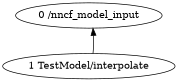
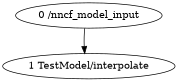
edge "1 TestModel/interpolate" -> "0 /nncf_model_input": reversed
